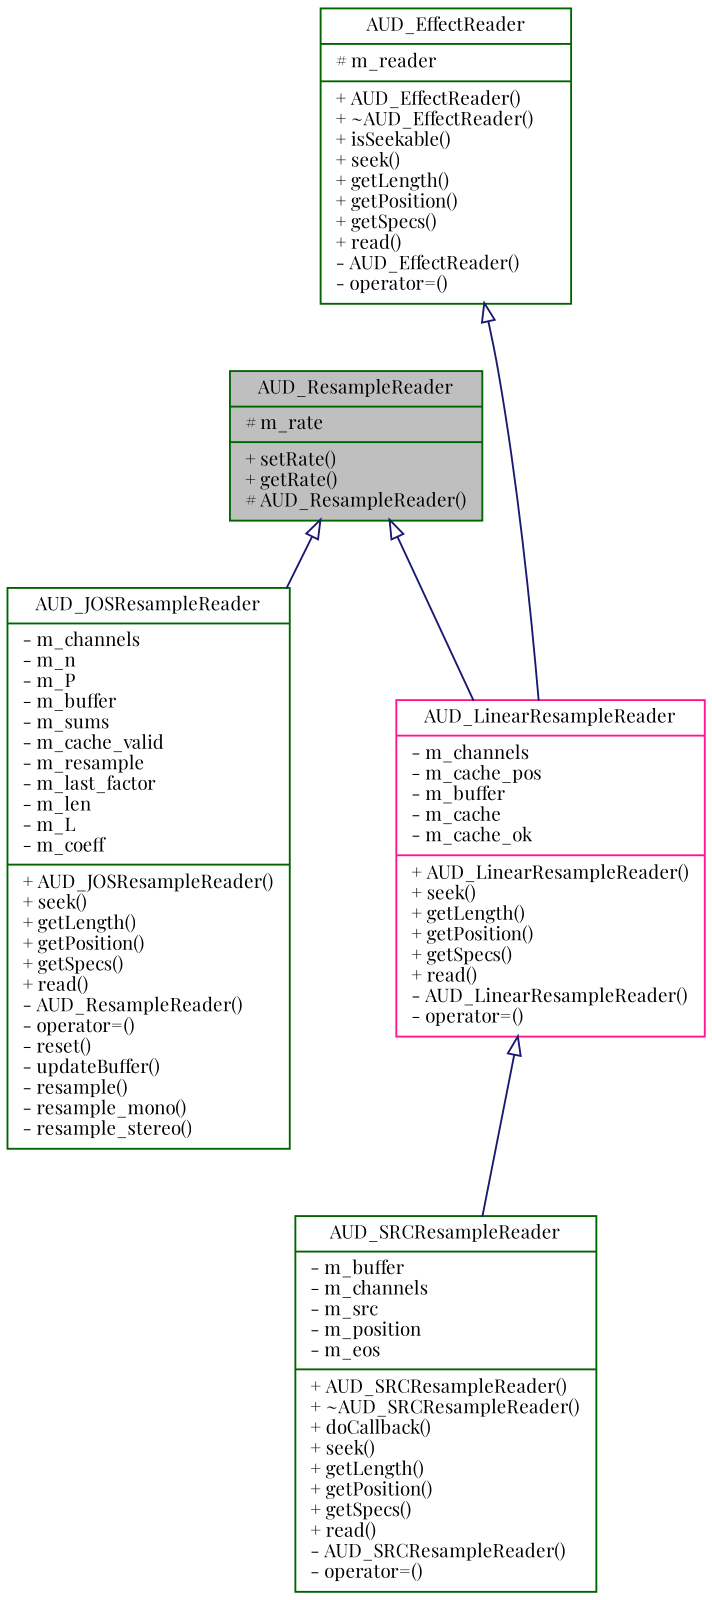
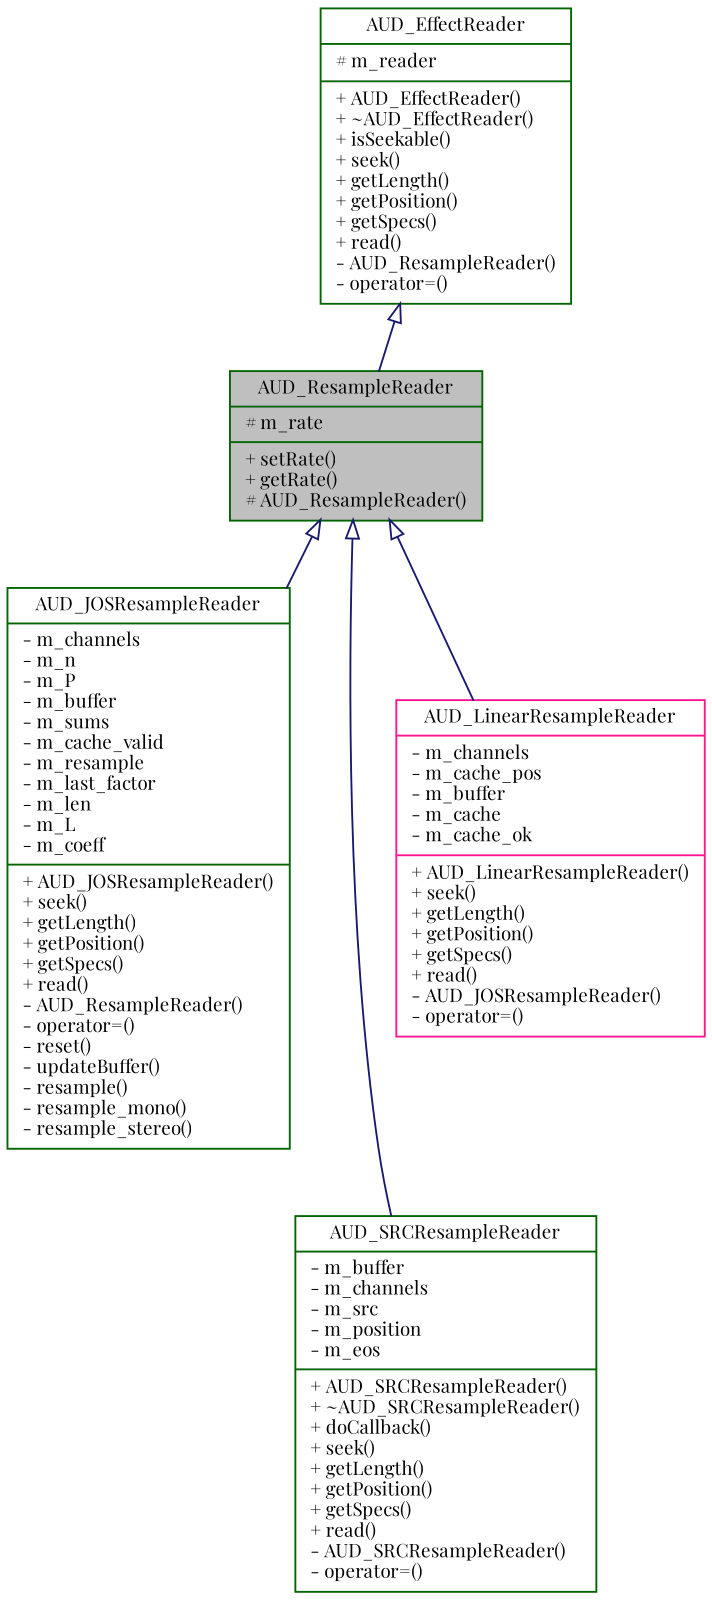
node "AUD_EffectReader": text "- AUD_EffectReader()" -> "- AUD_ResampleReader()"
edge "AUD_LinearResampleReader" -> "AUD_EffectReader": now "AUD_ResampleReader" -> "AUD_EffectReader"
node "AUD_LinearResampleReader": text "- AUD_LinearResampleReader()" -> "- AUD_JOSResampleReader()"
edge "AUD_SRCResampleReader" -> "AUD_LinearResampleReader": now "AUD_SRCResampleReader" -> "AUD_ResampleReader"
